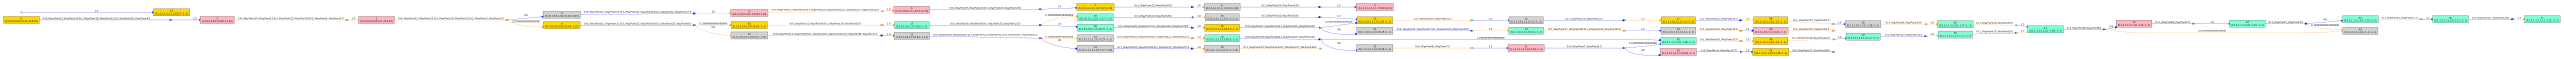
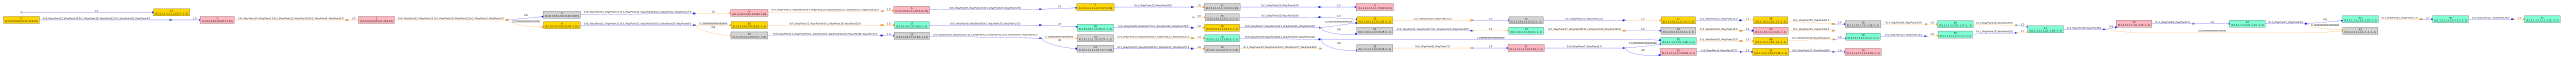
node "19 (0,1,0,1,0,1,1,1,0,-1,27,-1,-1)": removed
node "34 (0,1,1,1,1,1,1,1,1,12,28,-1,-1)": added
